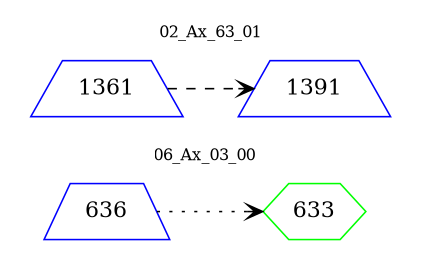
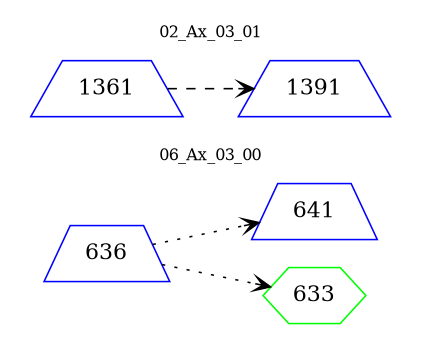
cluster "02_Ax_63_01": label "02_Ax_63_01" -> "02_Ax_03_01"
node "641": added
